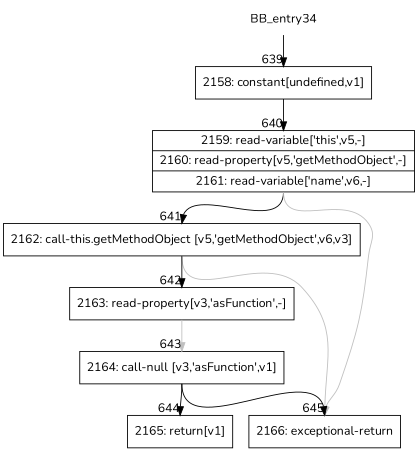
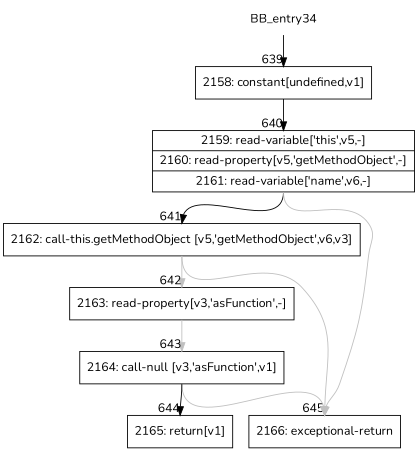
edge "2162: call-this.getMethodObject [v5,'getMethodObject',v6,v3]" -> "2163: read-property[v3,'asFunction',-]": color black -> gray
edge "2164: call-null [v3,'asFunction',v1]" -> "2166: exceptional-return": color black -> gray
